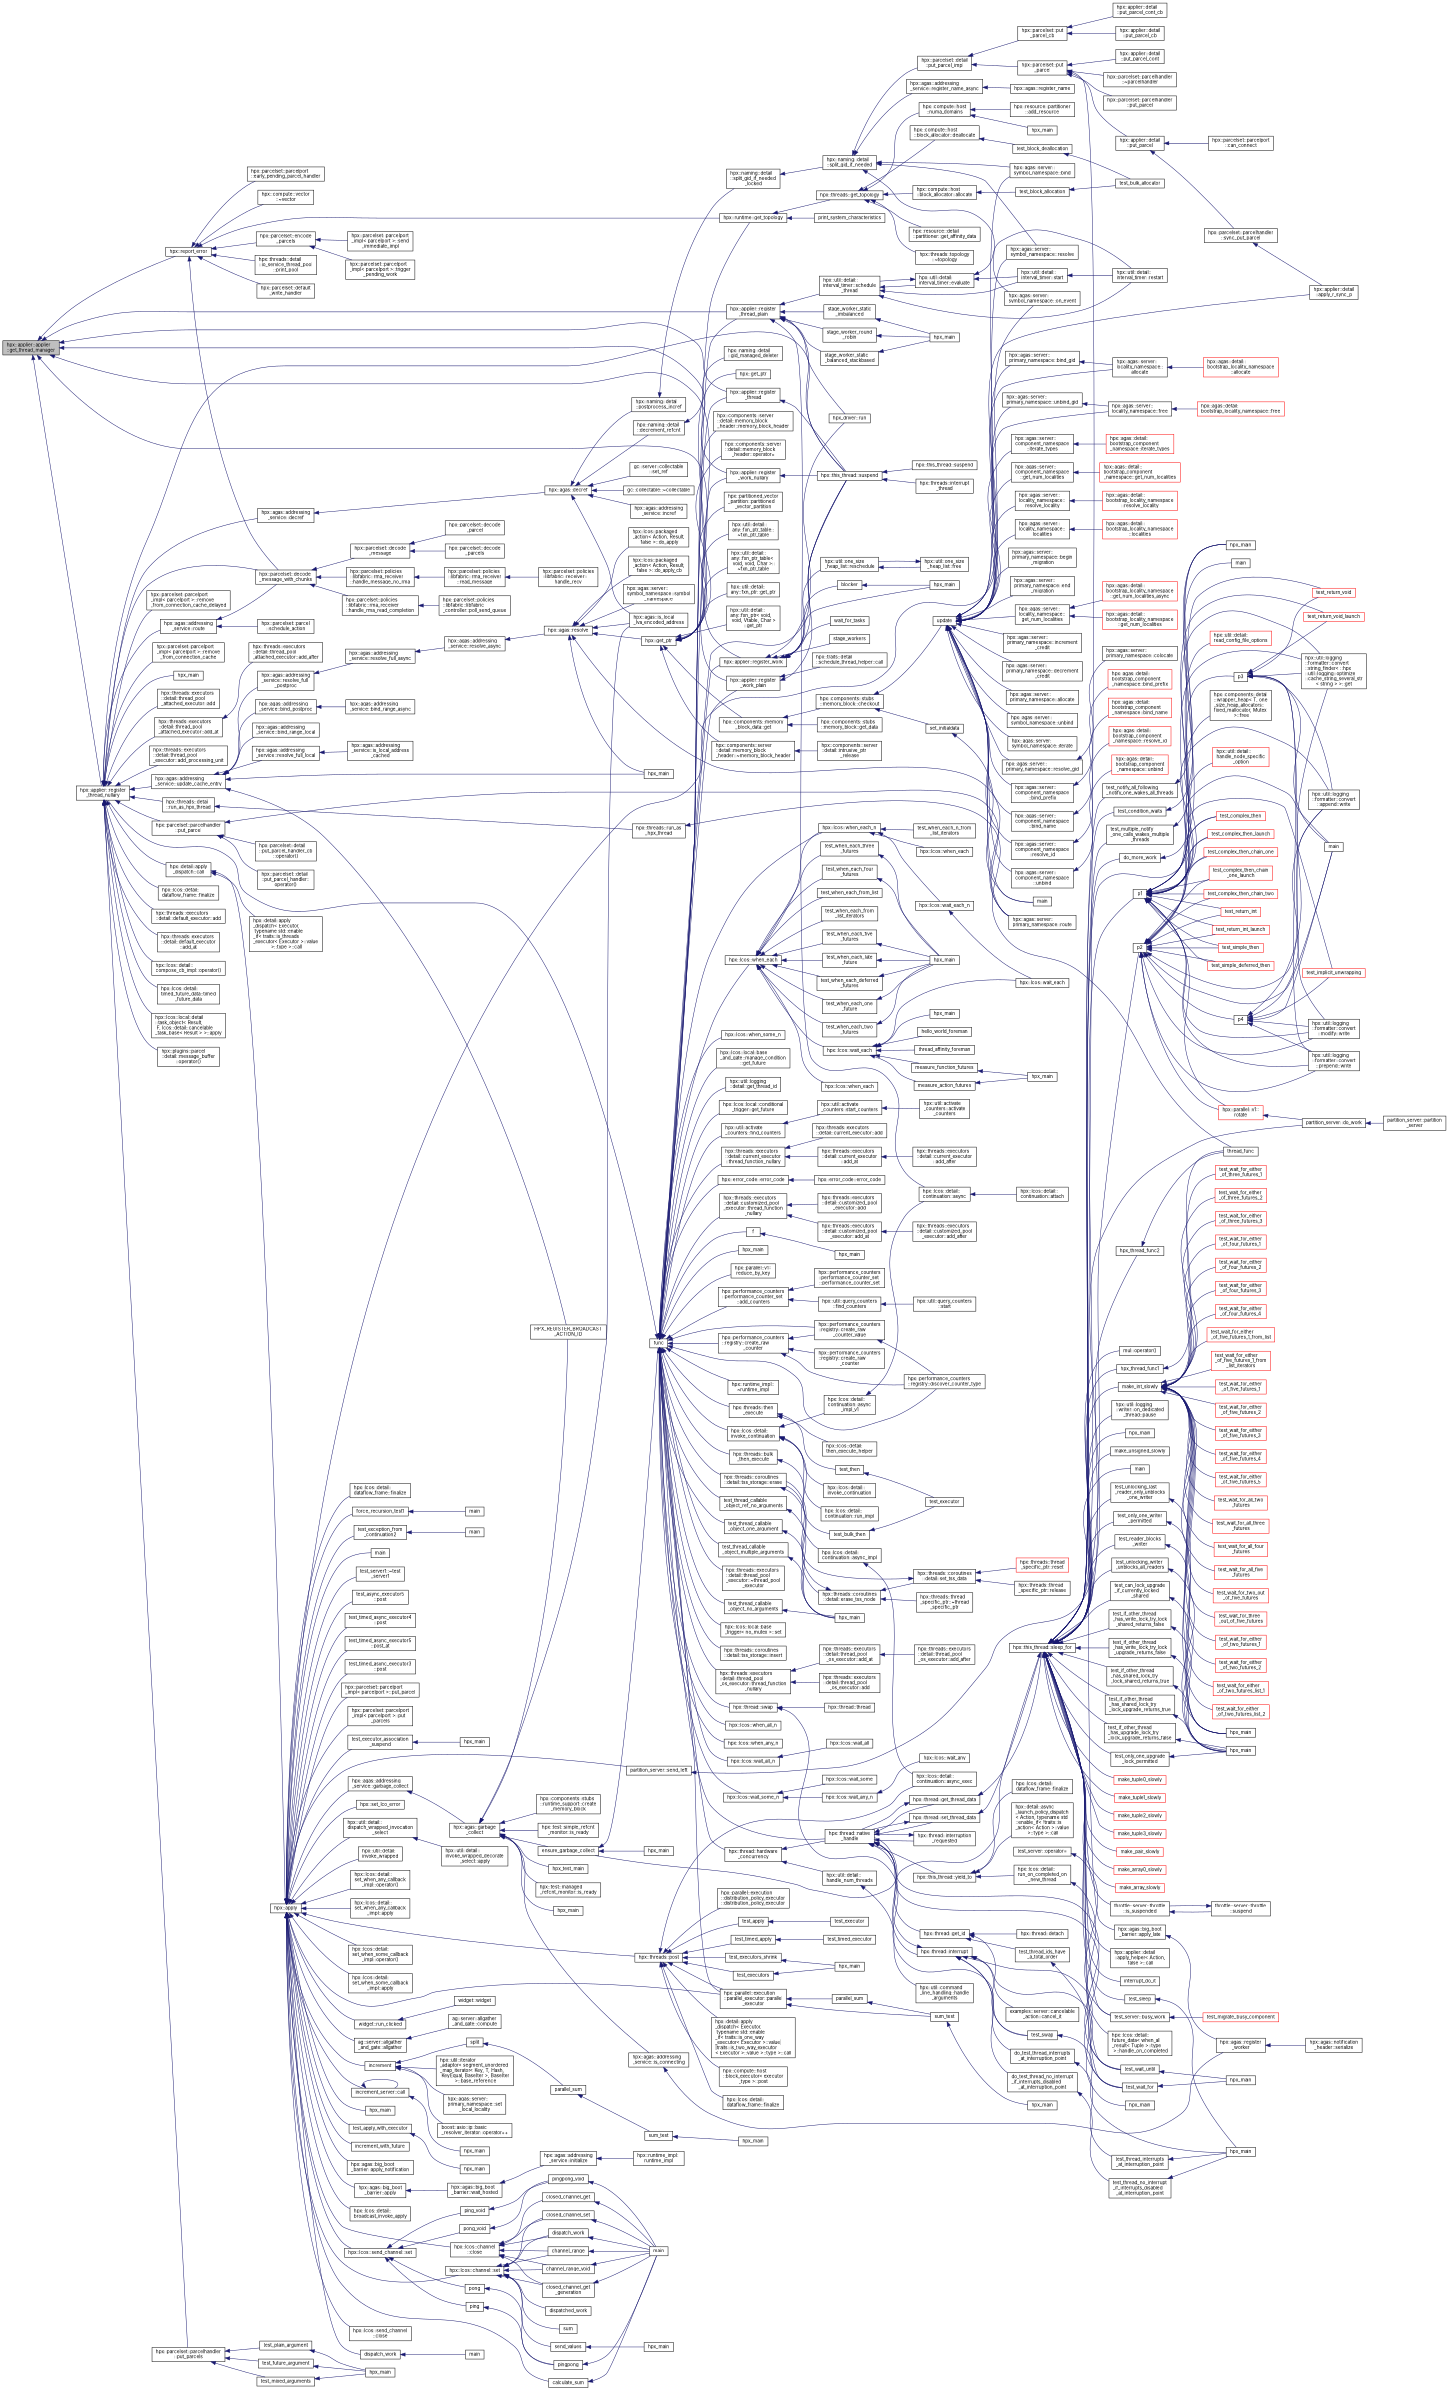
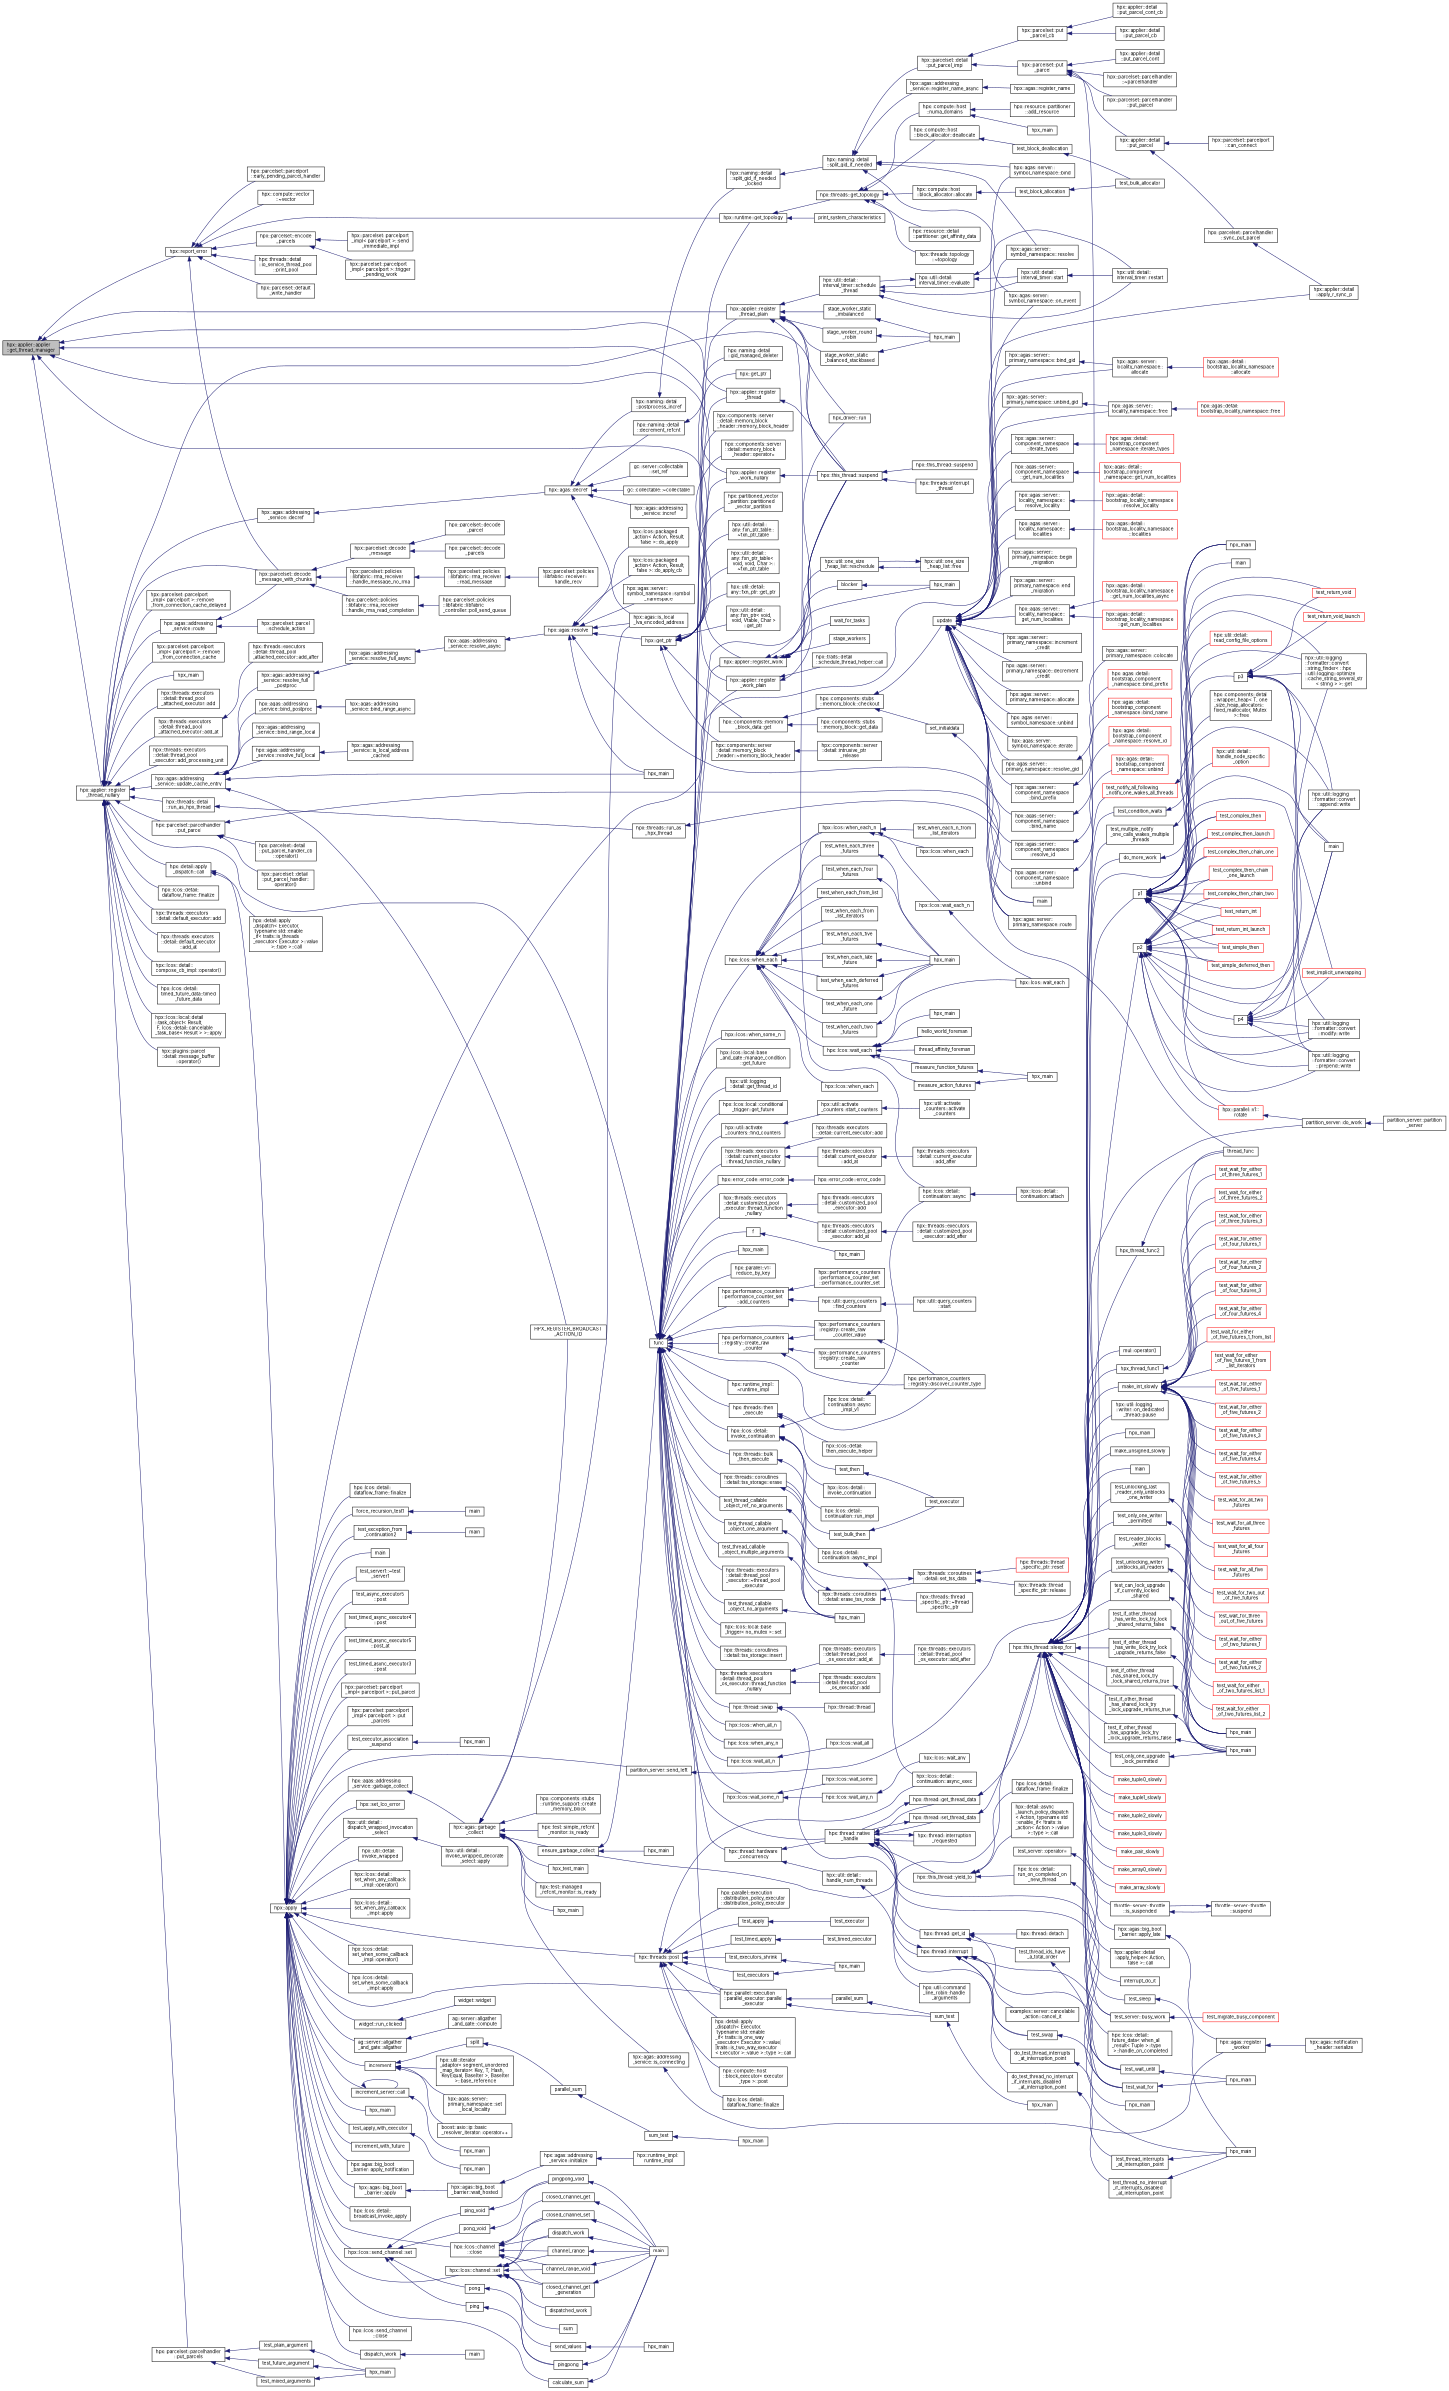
node "test_notify_all_following _notify_one_wakes_all_threads": color black -> red
node "hpx::util::command _line_handling::handle _arguments": label "hpx::util::command _line_handling::handle _arguments" -> "hpx::util::command _line_robin::handle _arguments"
